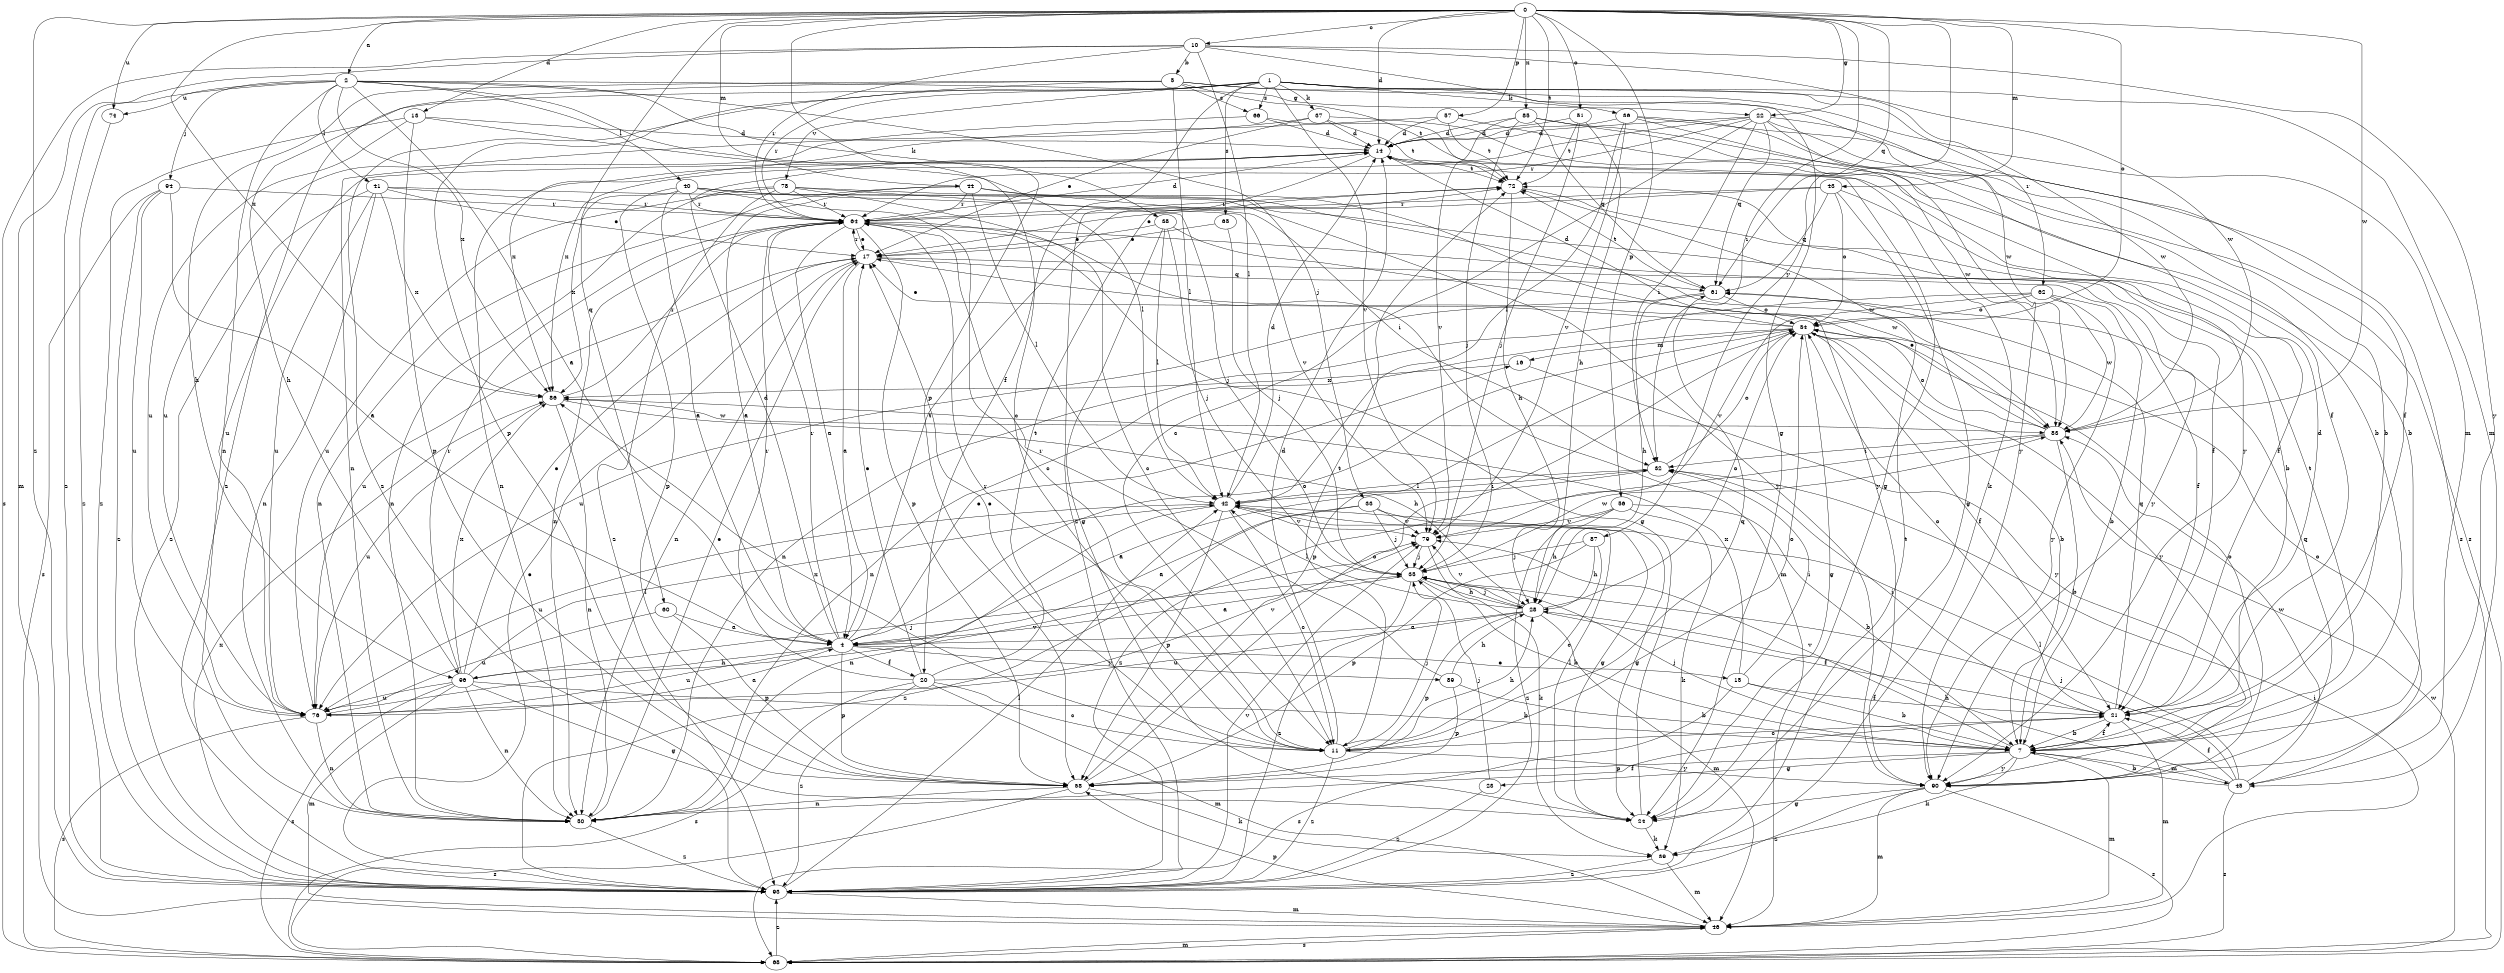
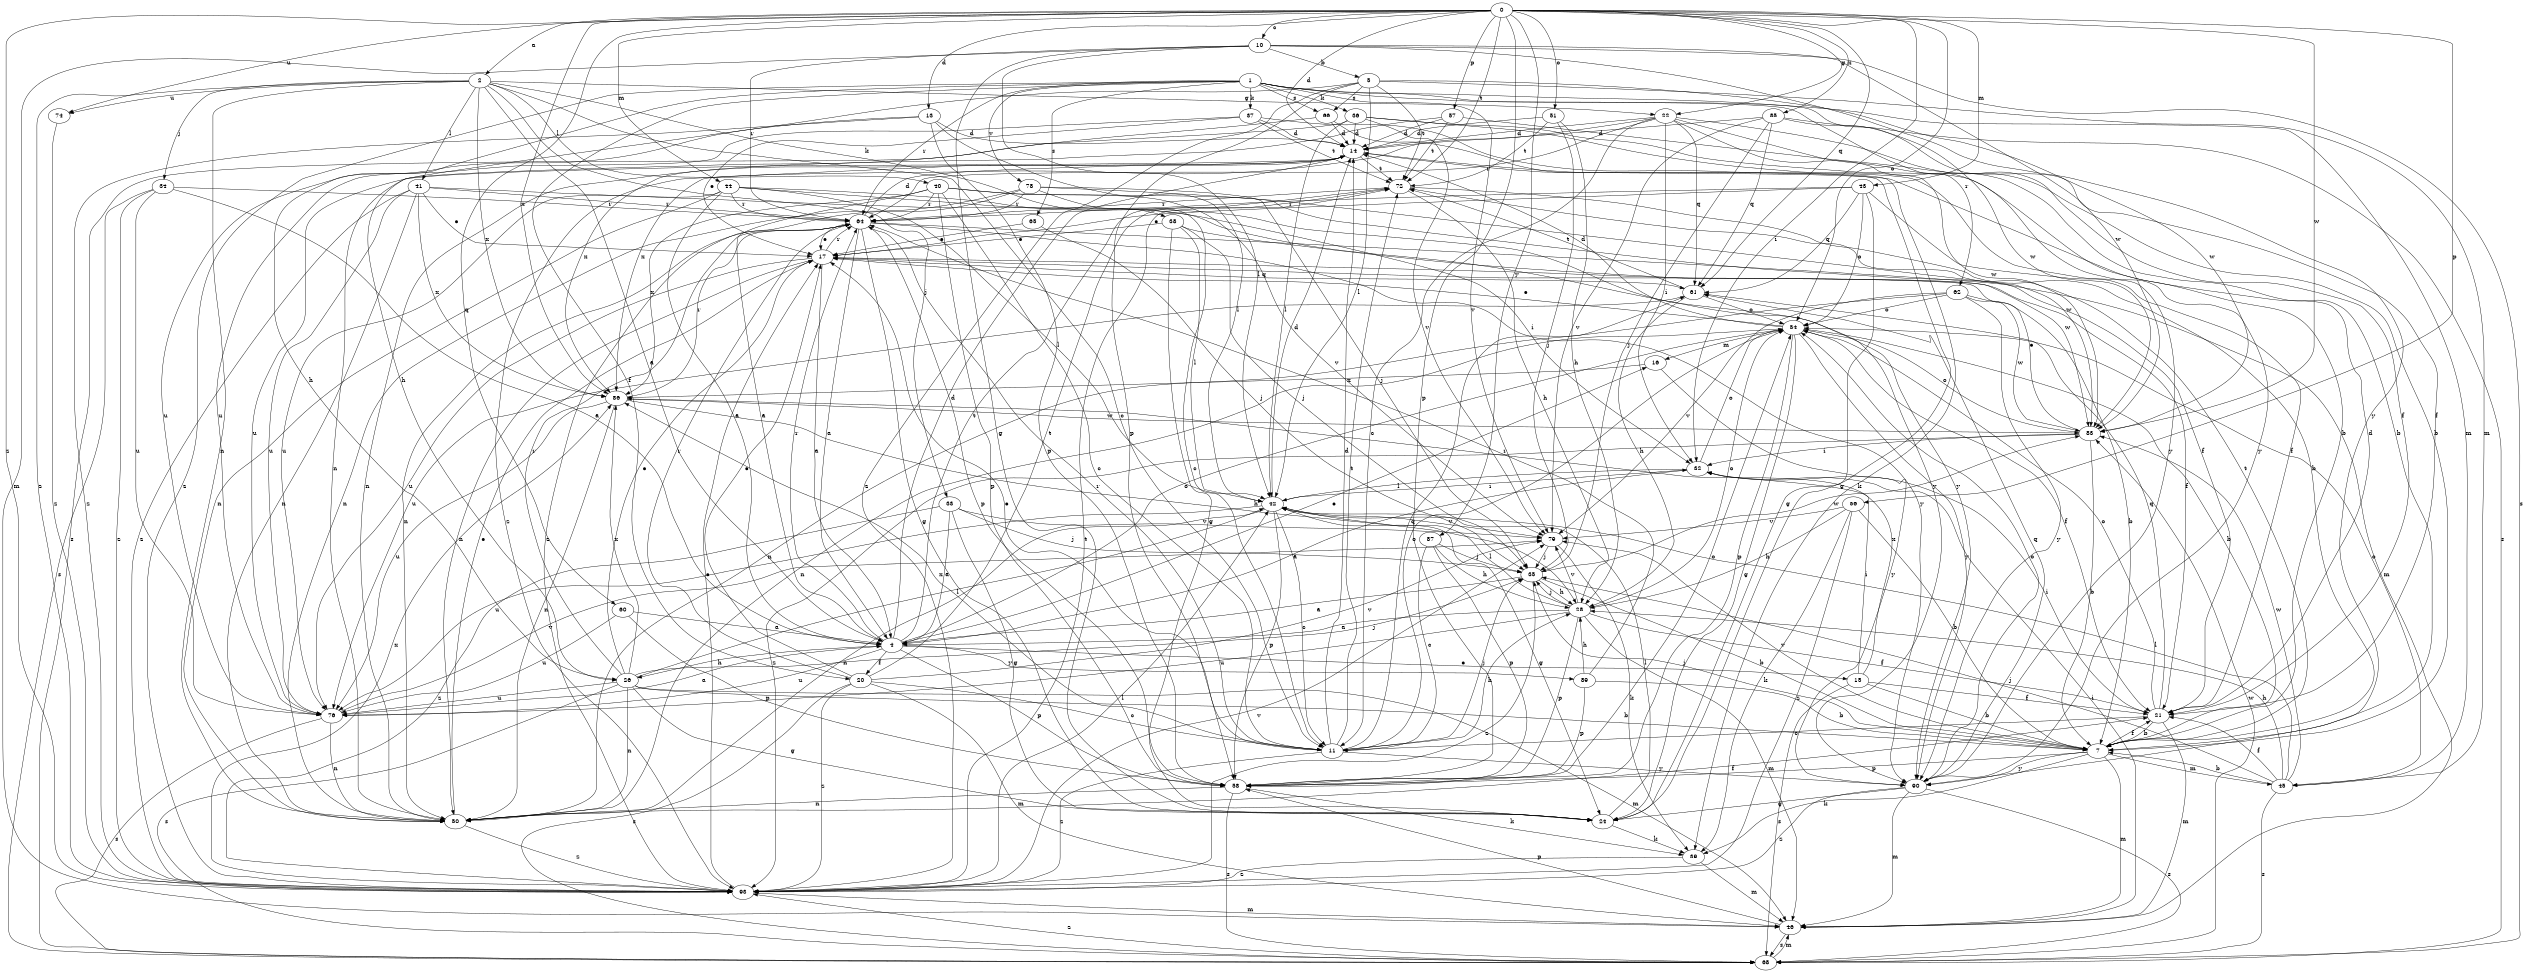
node "94": label "94" -> "34"
edge "78" -> "76": now "44" -> "76"
edge "24" -> "64": reversed
node "96": label "96" -> "26"
node "23": removed
